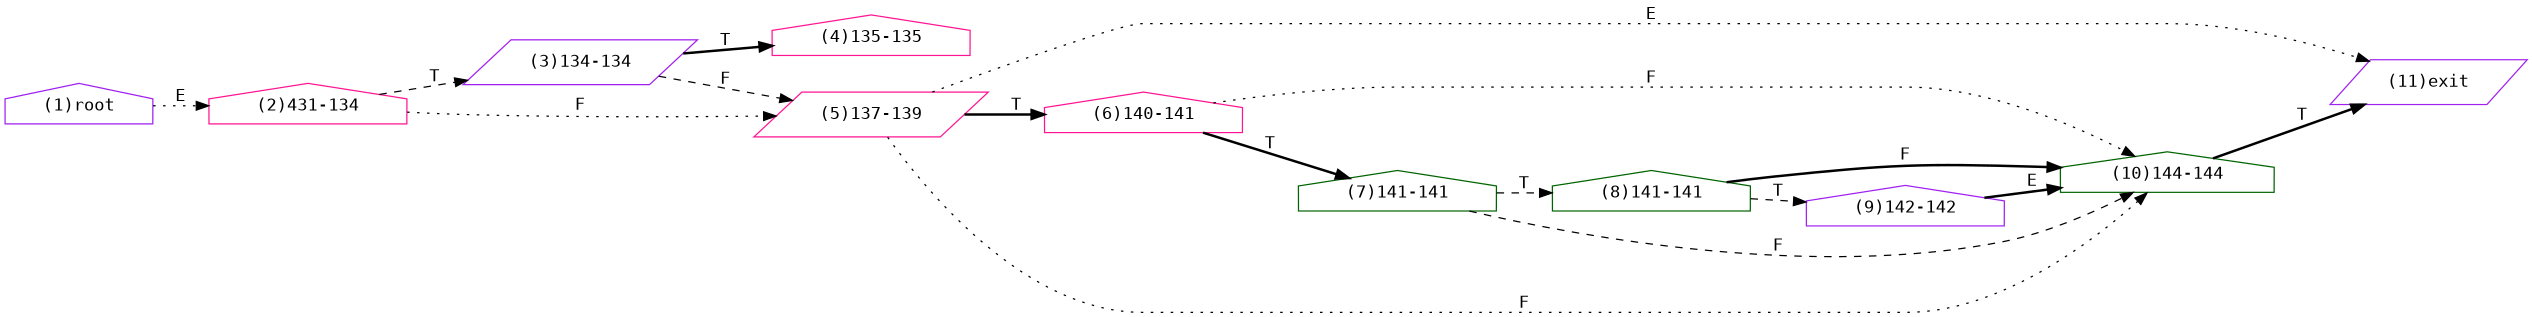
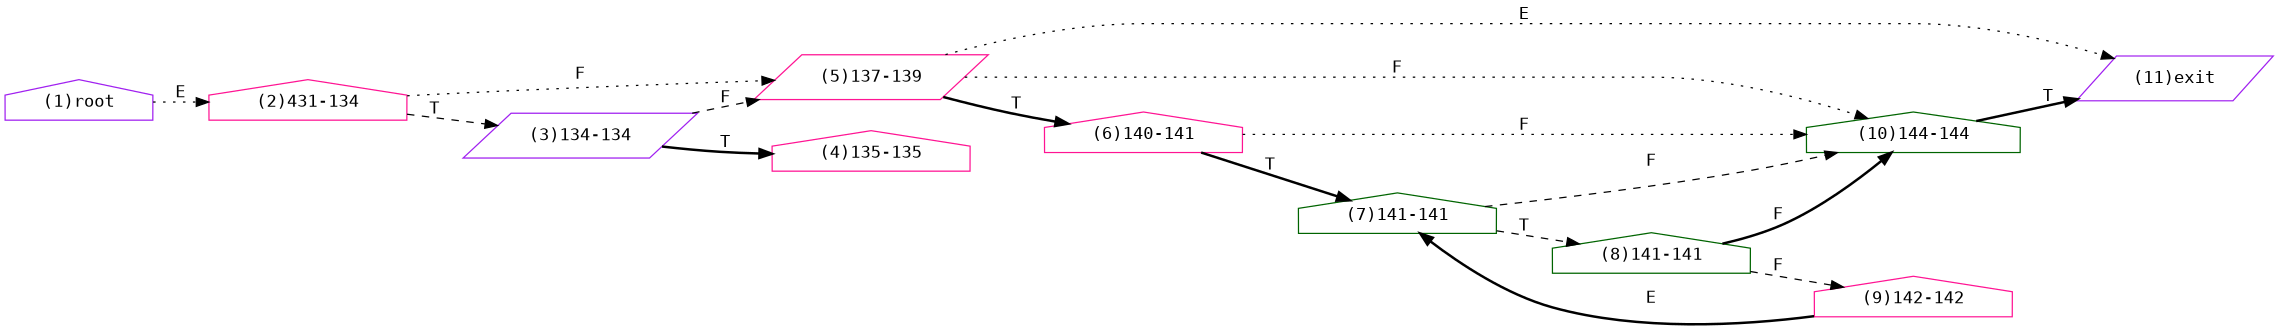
edge "(8)141-141" -> "(9)142-142": label "T" -> "F"
edge "(9)142-142" -> "(10)144-144": now "(9)142-142" -> "(7)141-141"
node "(9)142-142": color purple -> deeppink
